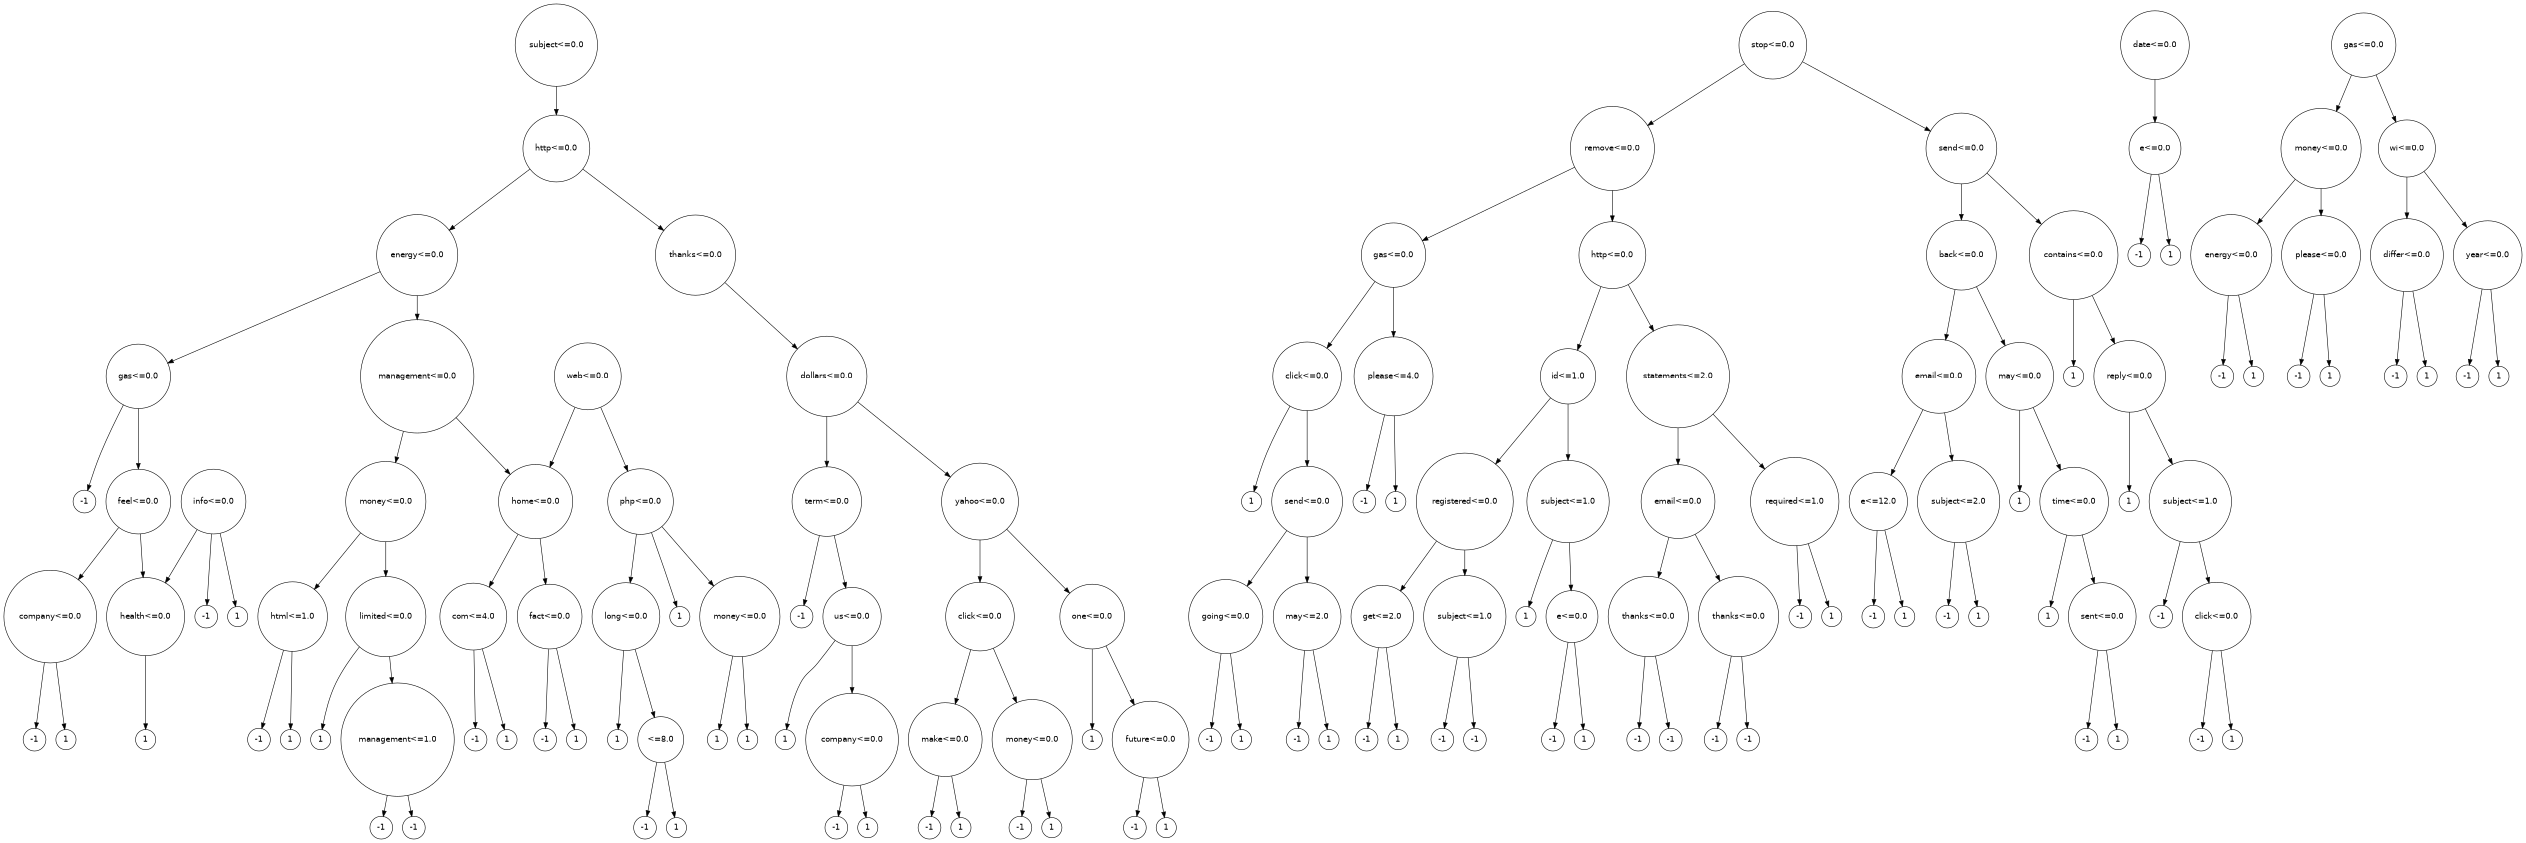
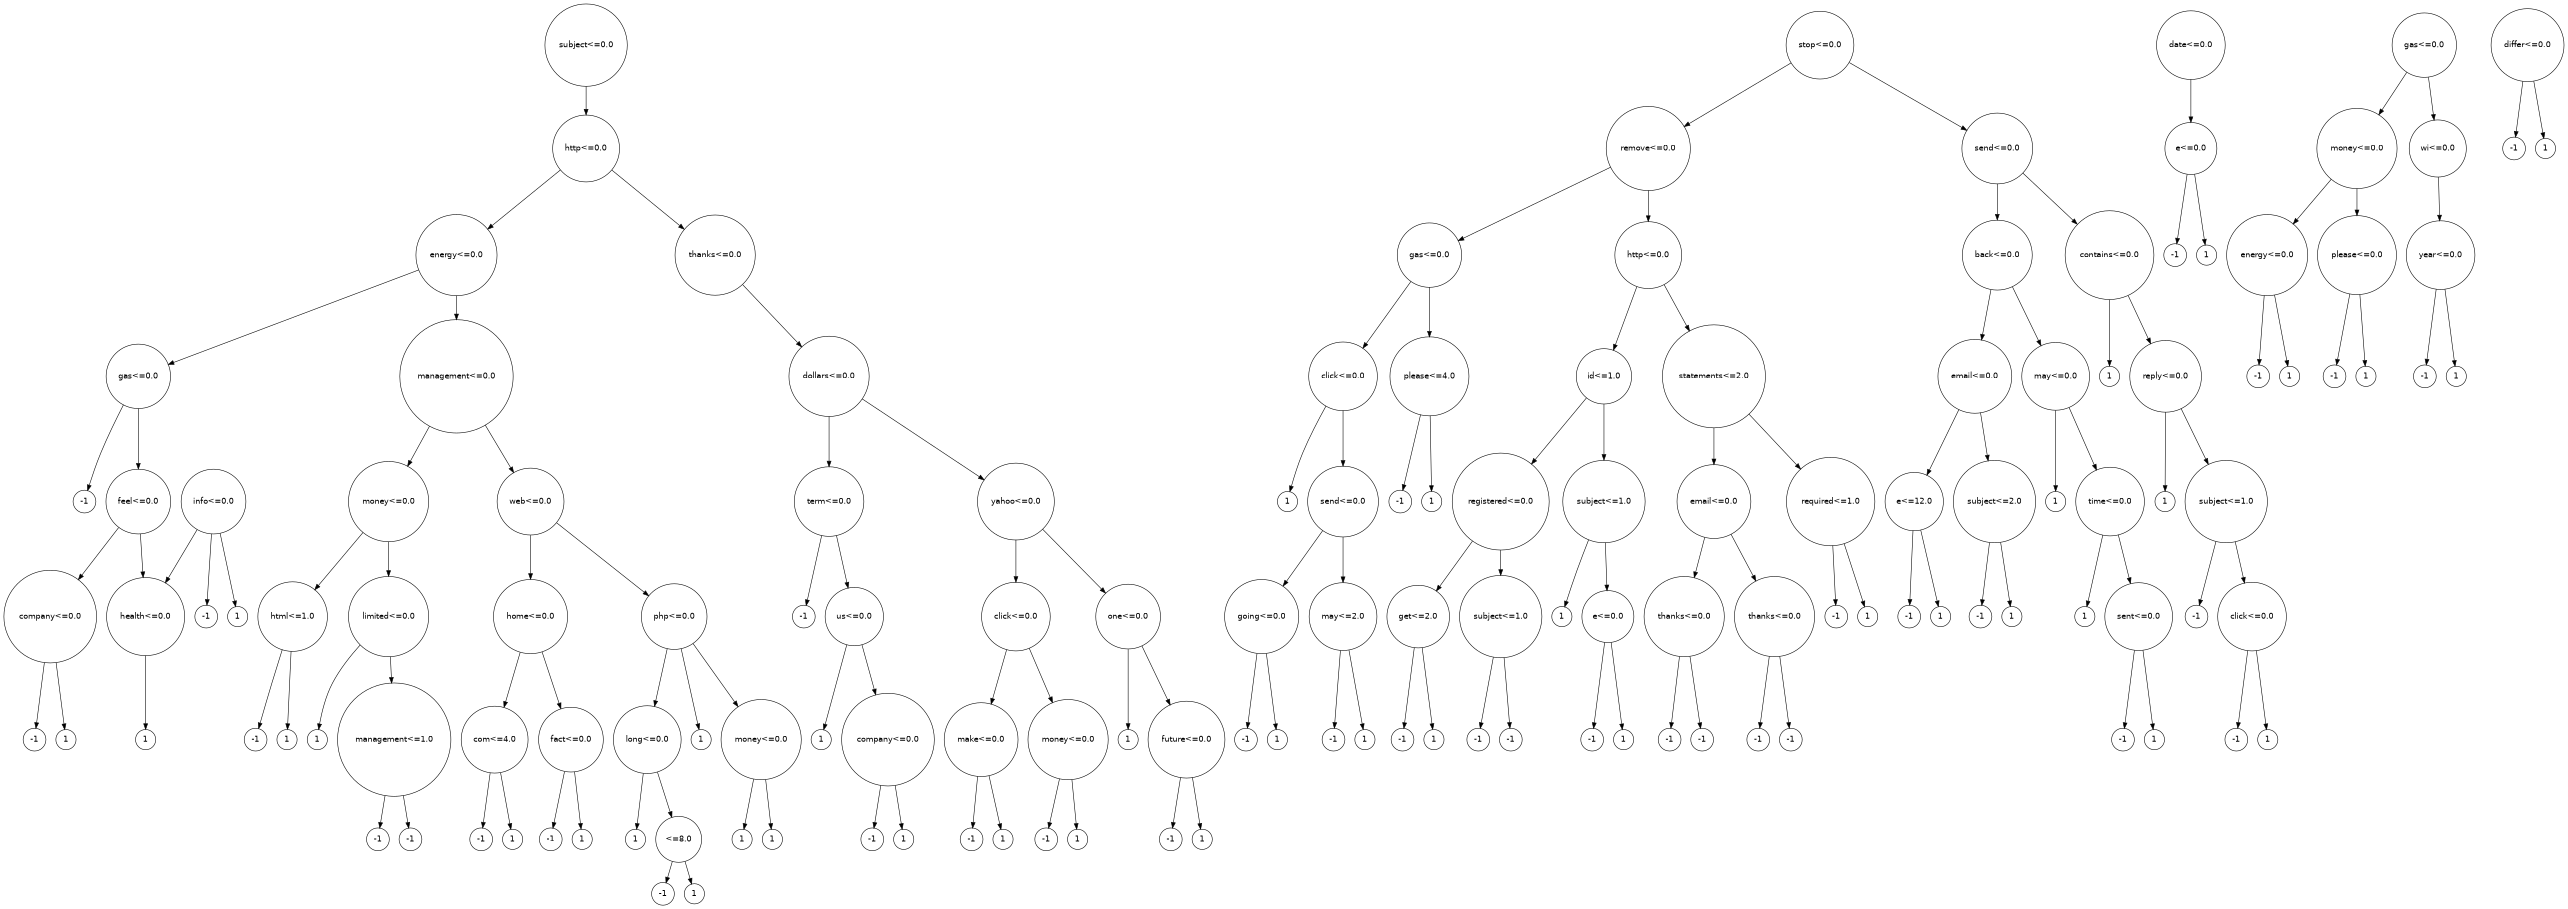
edge "wi<=0.0" -> "differ<=0.0": removed
edge "management<=0.0" -> "home<=0.0": now "management<=0.0" -> "web<=0.0"
